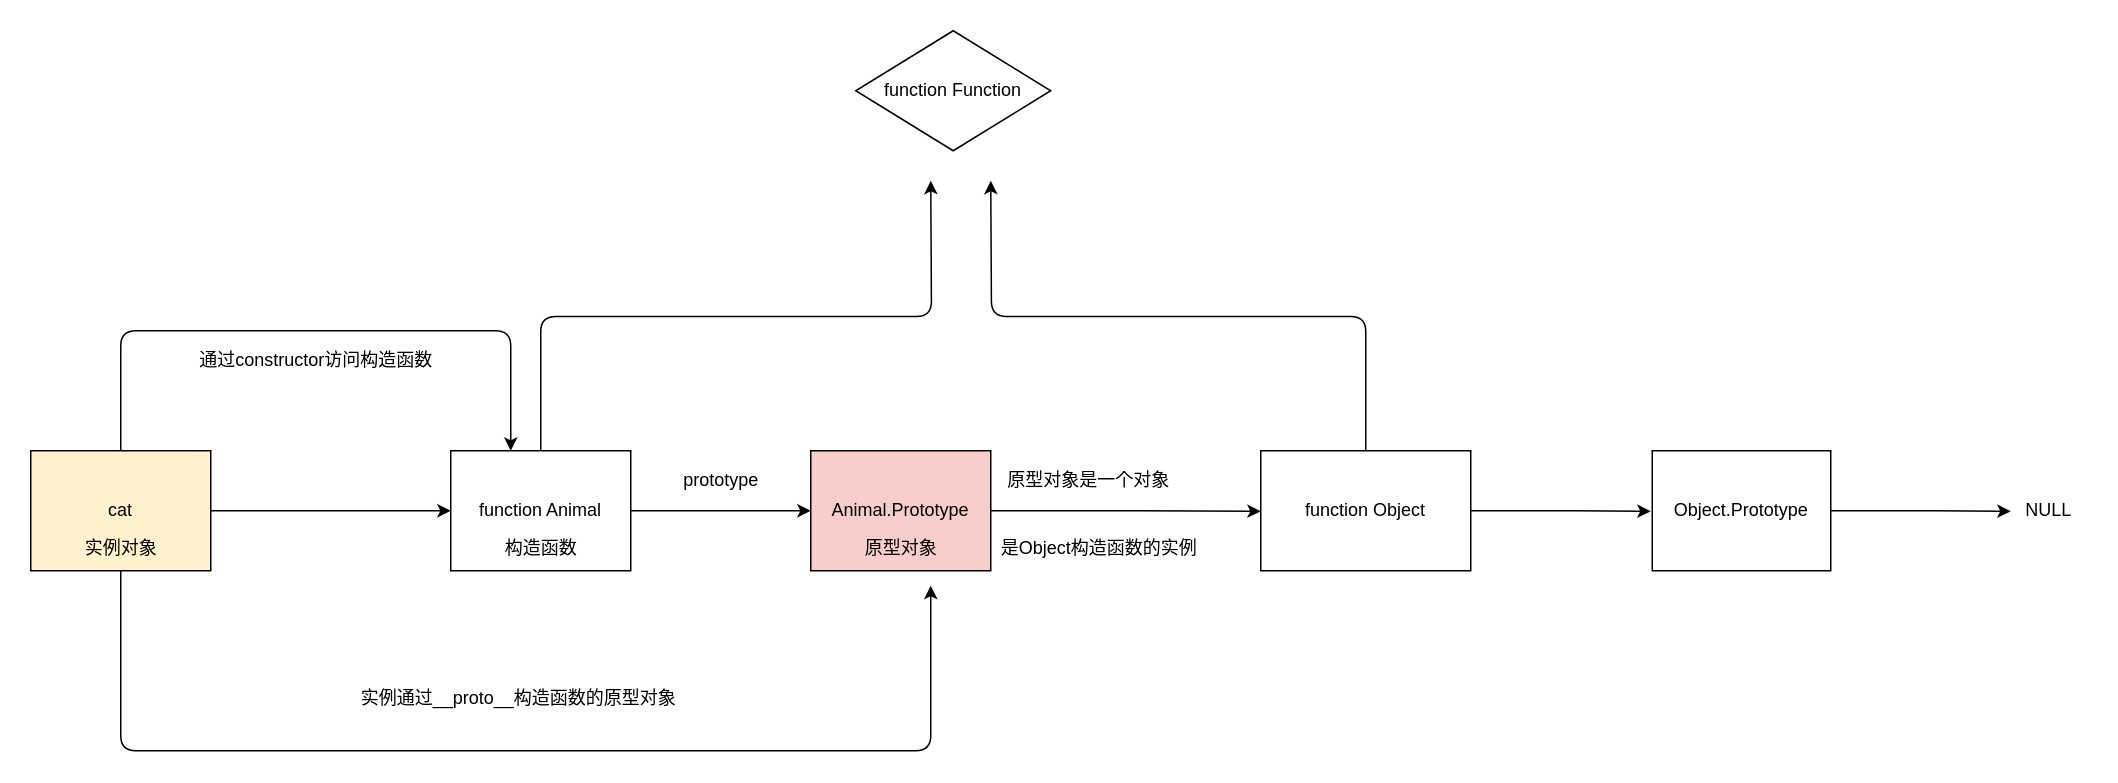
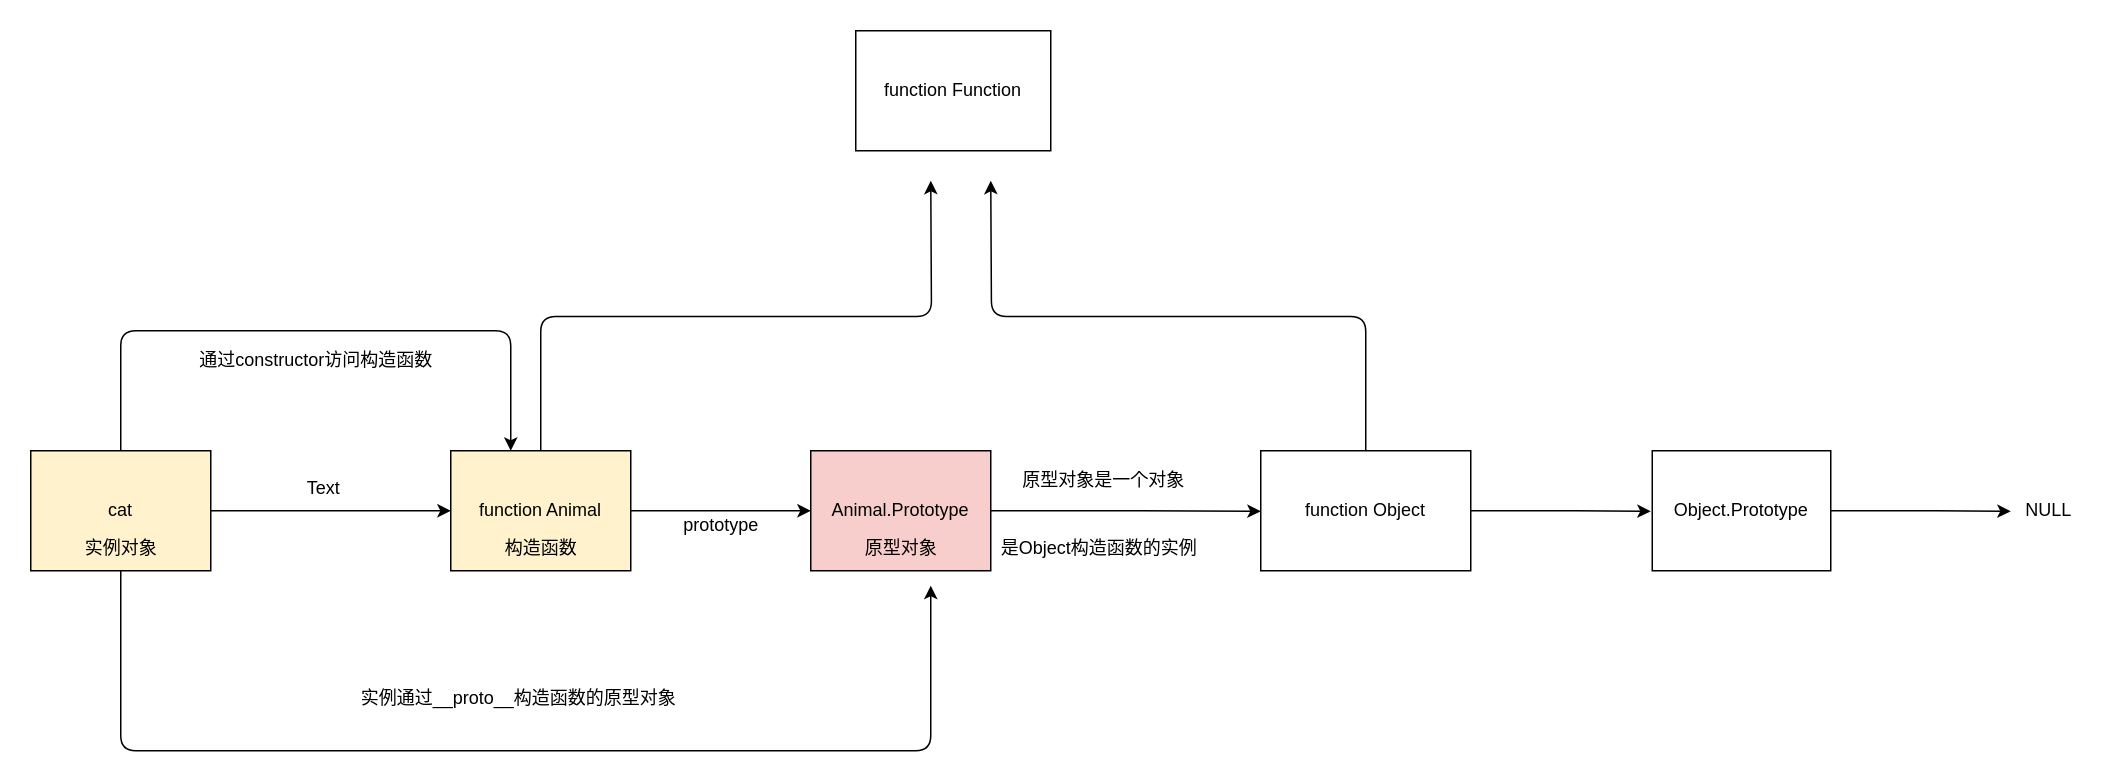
node "function Function": shape diamond -> rectangle
node "prototype": moved (721, 481) -> (721, 526)
node "原型对象是一个对象": moved (1088, 481) -> (1103, 481)
node "Text": added
node "function Animal": fillcolor #ffffff -> #fff2cc
